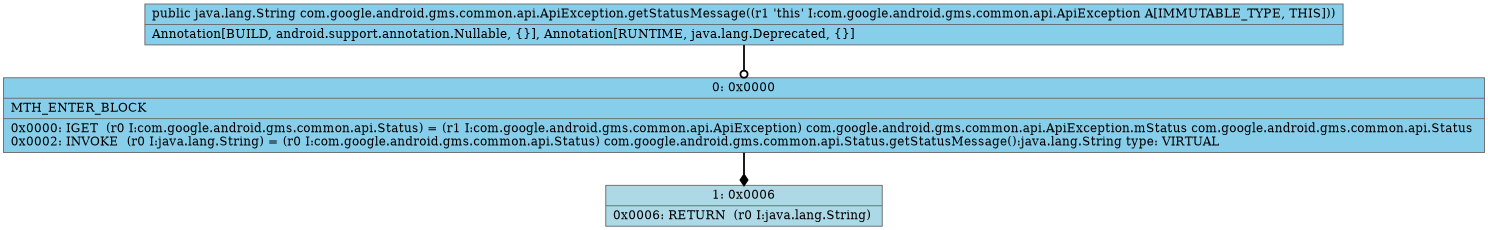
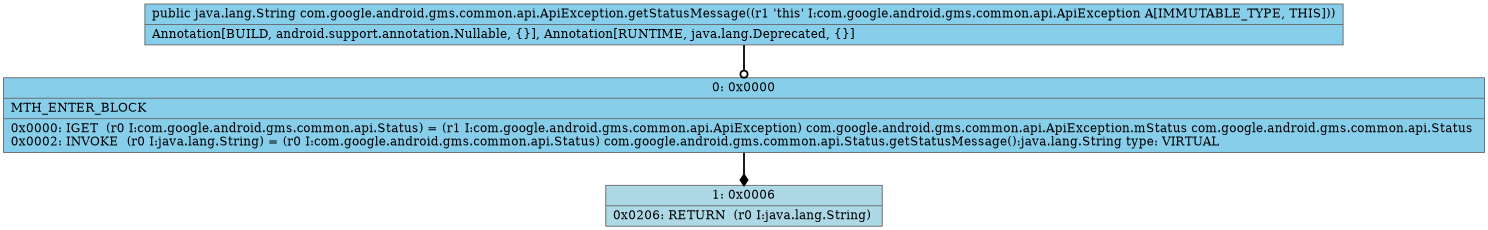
node "1: 0x0006": text "0x0006: RETURN  (r0 I:java.lang.String)" -> "0x0206: RETURN  (r0 I:java.lang.String)"
